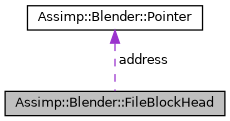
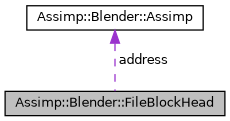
node "Assimp::Blender::Pointer": label "Assimp::Blender::Pointer" -> "Assimp::Blender::Assimp"
